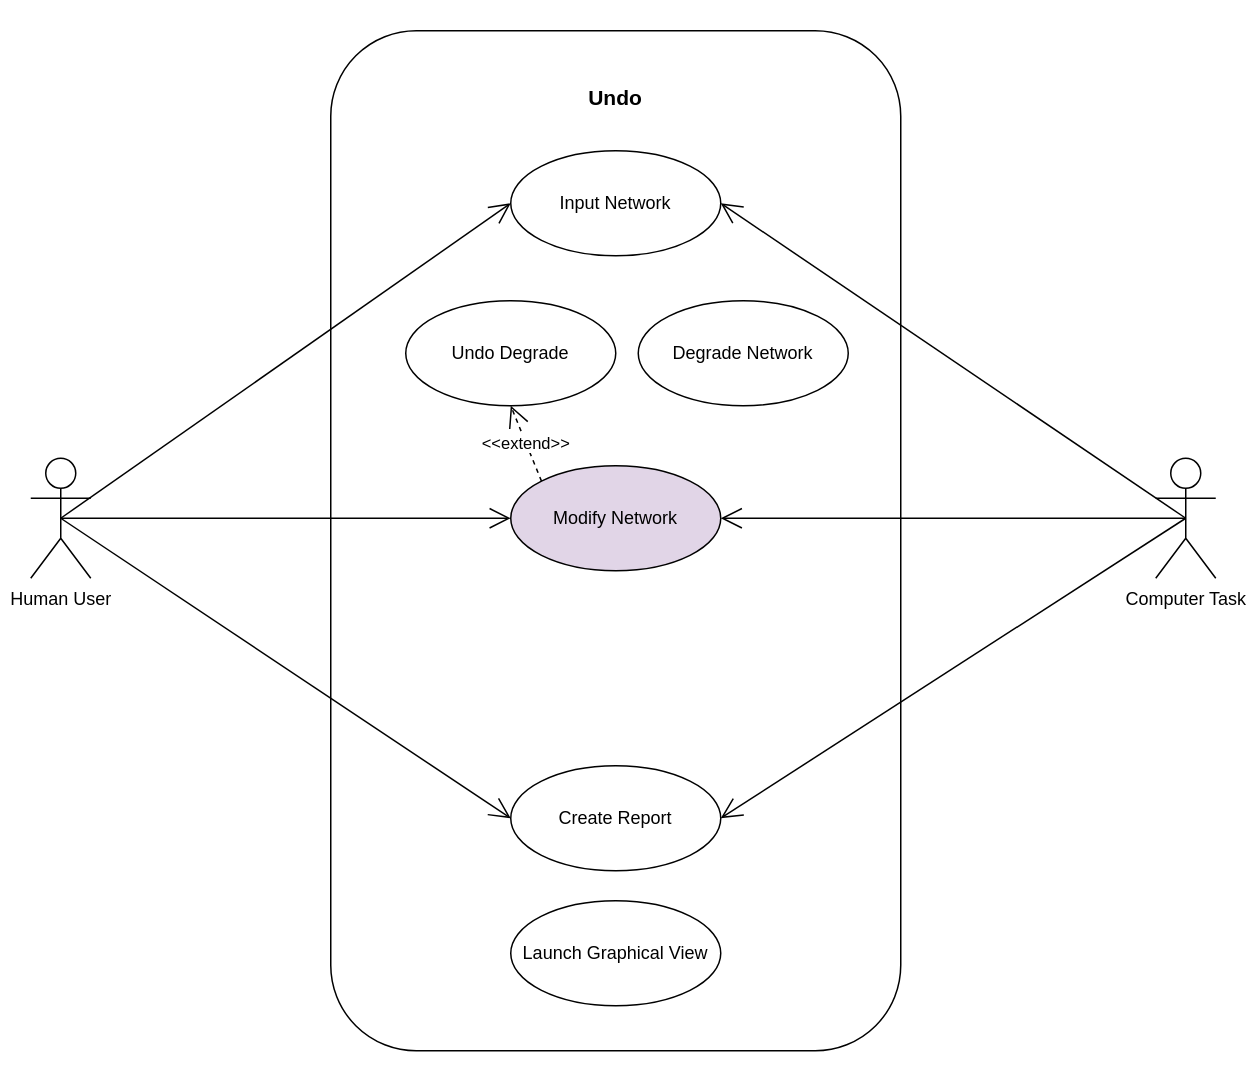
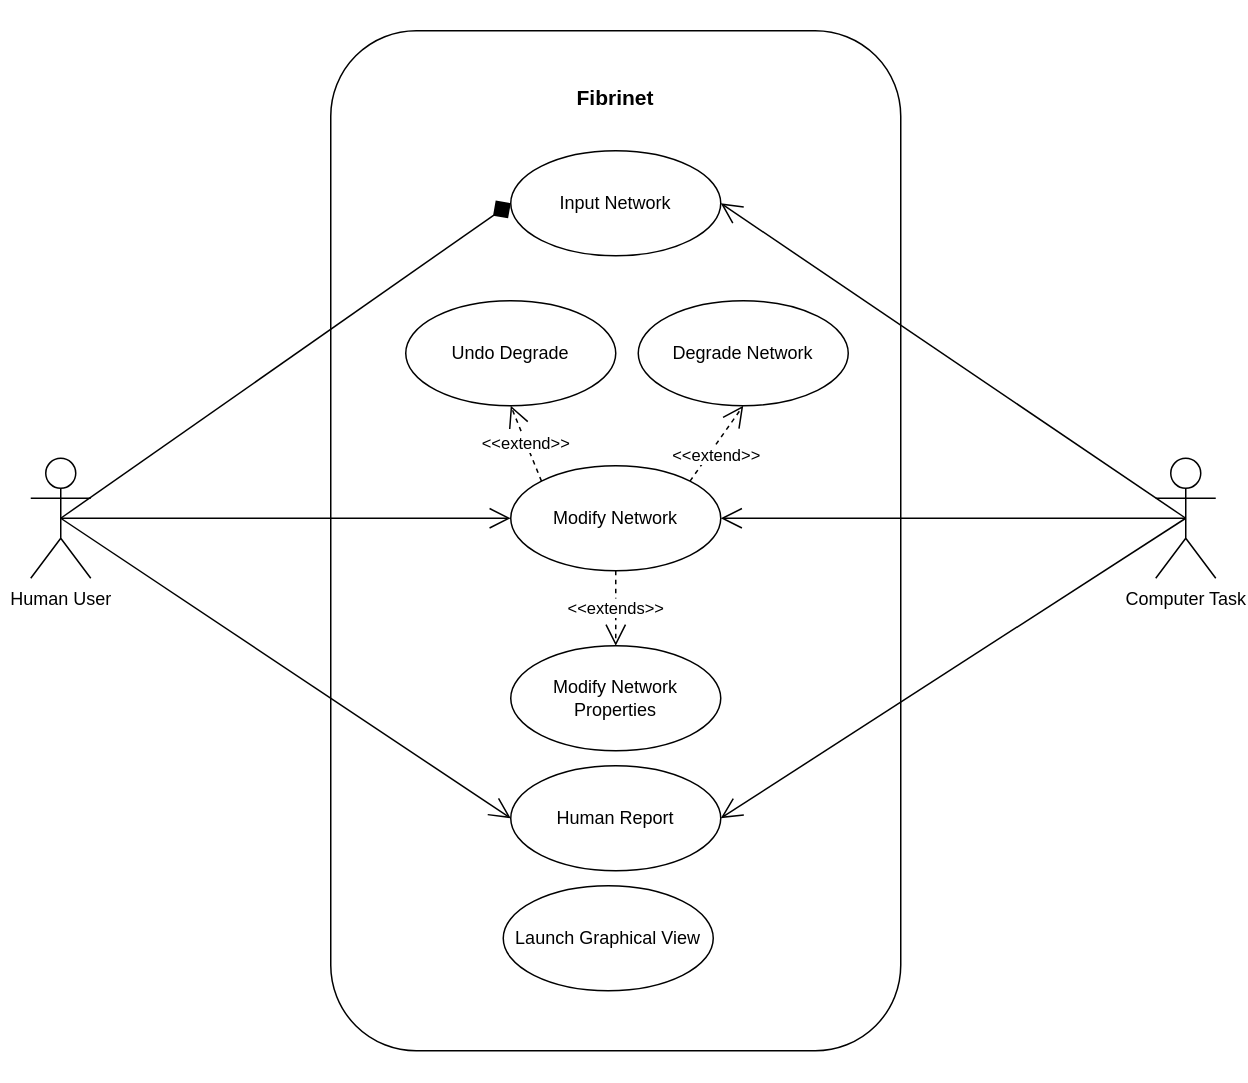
node "Undo": label "Undo" -> "Fibrinet"
edge "Human User" -> "Input Network": arrowhead open -> diamond
edge "Modify Network" -> "Degrade Network": added, label "<<extend>>"
node "Modify Network": fillcolor #e1d5e7 -> #ffffff
edge "Modify Network" -> "Modify Network Properties": added, label "<<extends>>"
node "Modify Network Properties": added
node "Create Report": label "Create Report" -> "Human Report"
node "Launch Graphical View": moved (616, 953) -> (608, 938)
